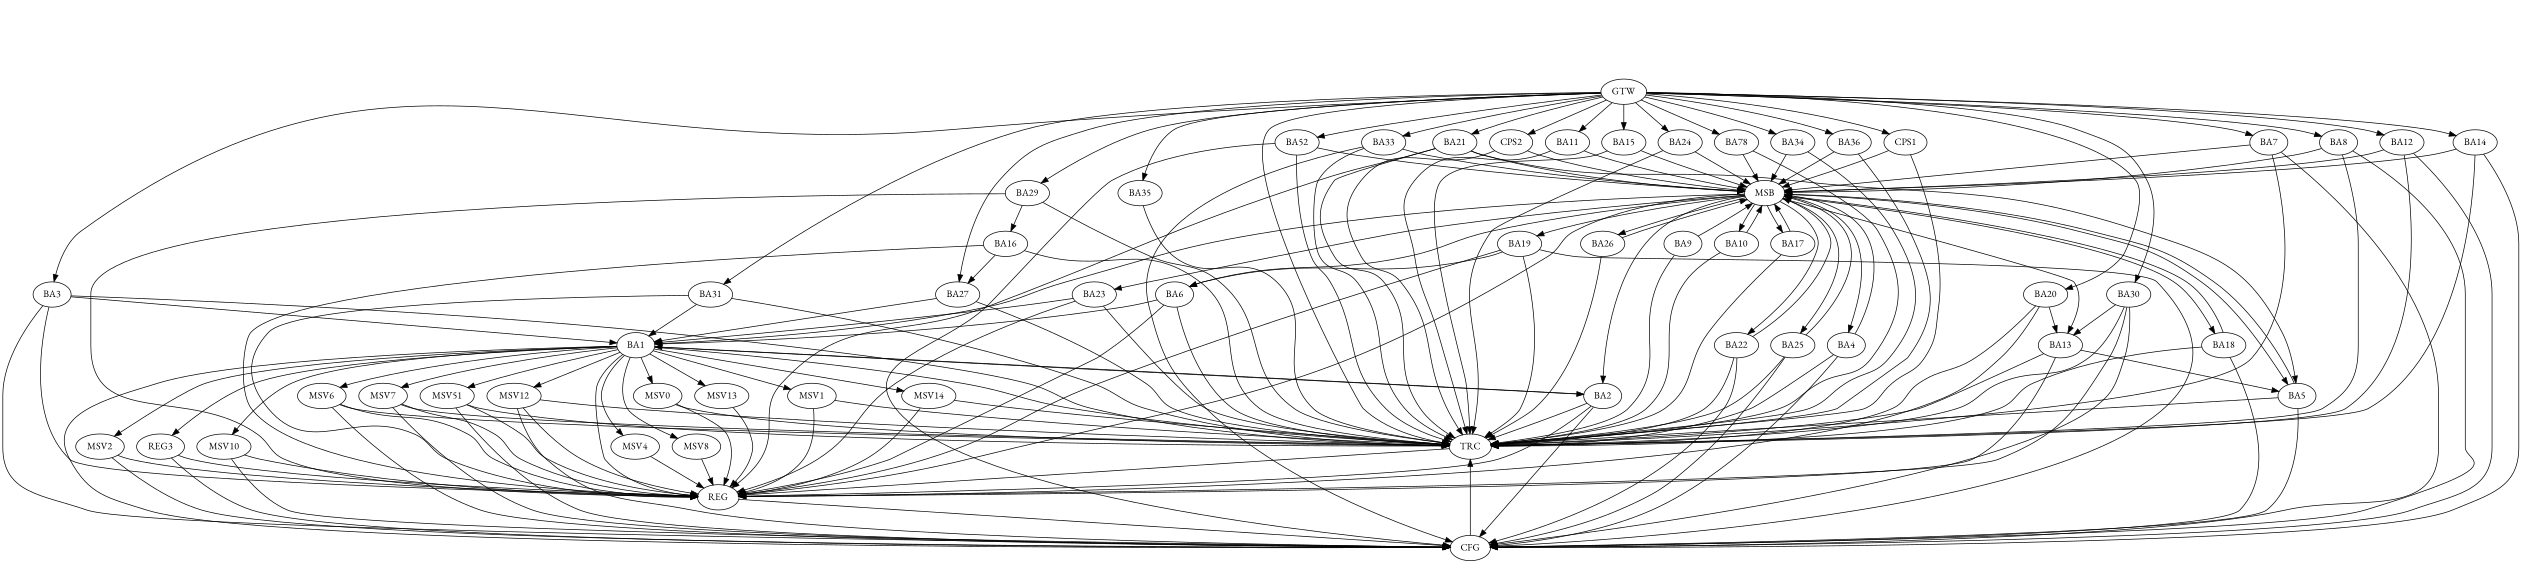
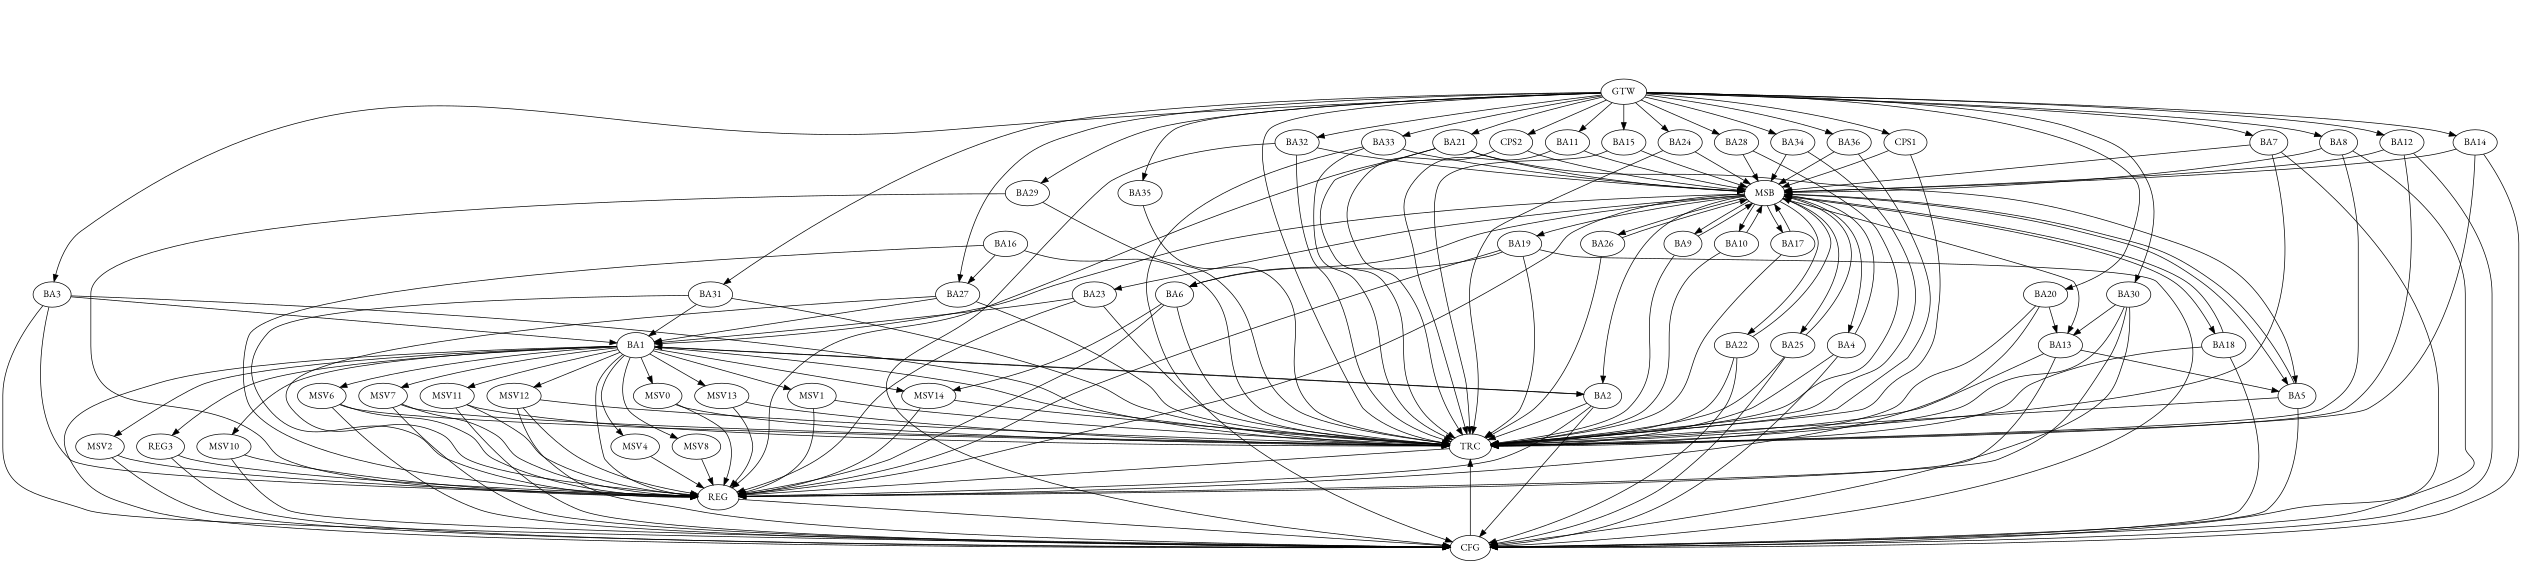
node "BA52": label "BA52" -> "BA32"
node "BA78": label "BA78" -> "BA28"
edge "BA29" -> "BA16": removed
edge "MSB" -> "BA9": added
edge "BA6" -> "BA1": now "BA6" -> "MSV14"
edge "BA27" -> "REG": added
node "MSV51": label "MSV51" -> "MSV11"
edge "MSV13" -> "TRC": added
